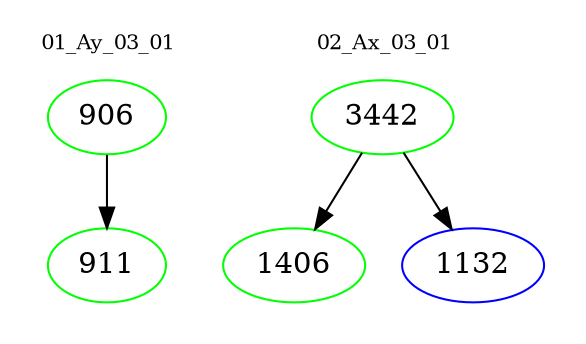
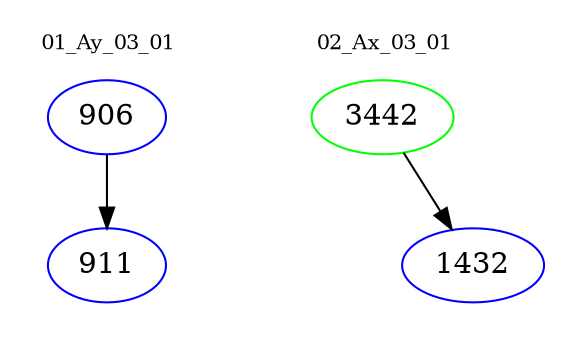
node "906": color green -> blue
node "911": color green -> blue
node "1406": removed
node "1132": label "1132" -> "1432"
